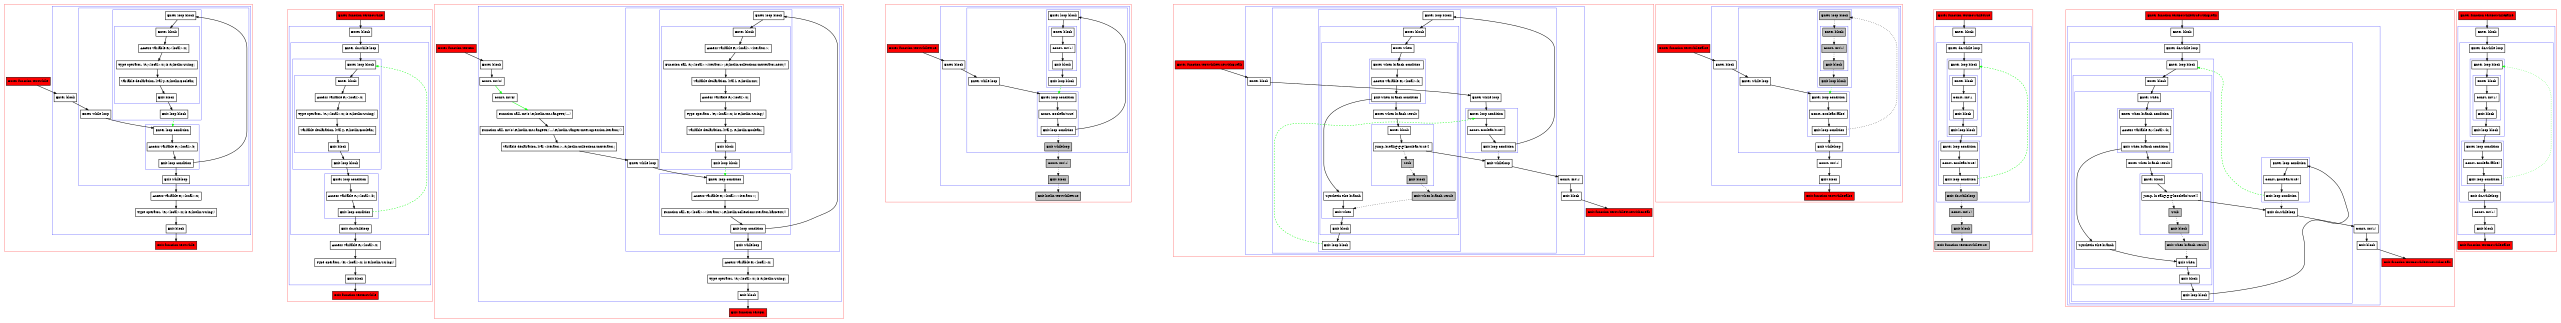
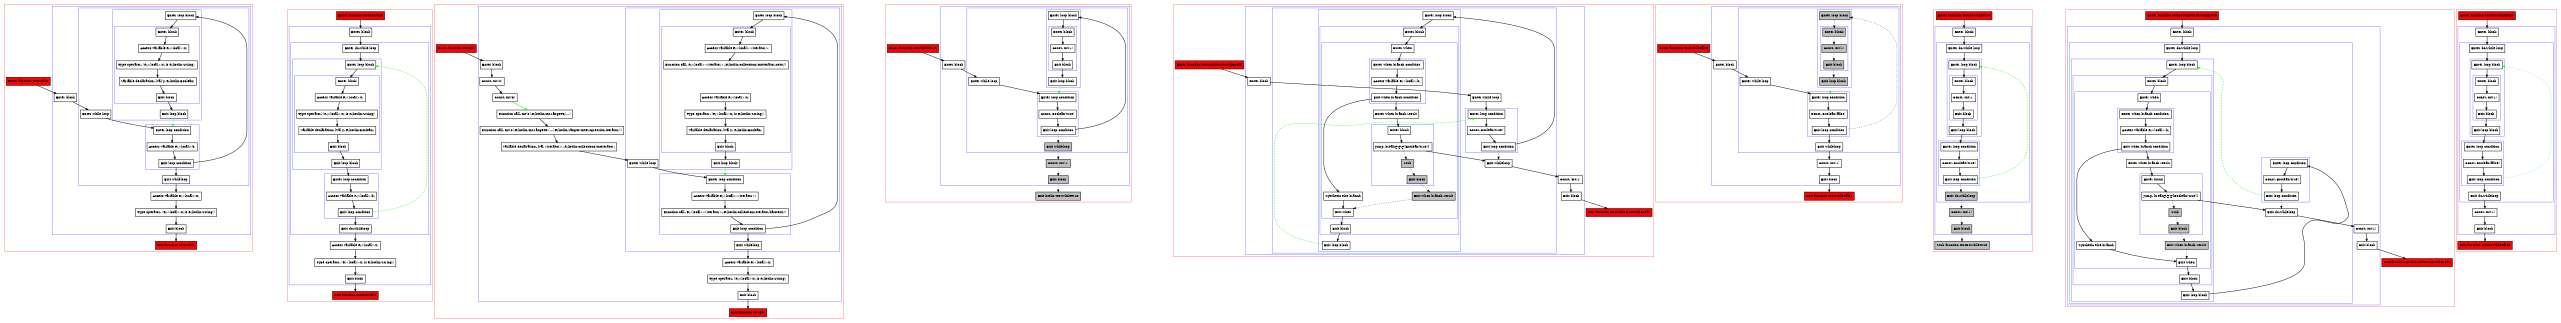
node "Variable declaration: lval i: R|kotlin/Int|": removed
edge "Const: Int(0)" -> "Const: Int(5)": color green -> black
node "Exit function testDoWhileTrue": label "Exit function testDoWhileTrue" -> "Stub function testDoWhileTrue"
